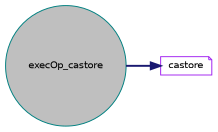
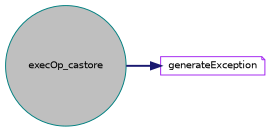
node "castore": label "castore" -> "generateException"
